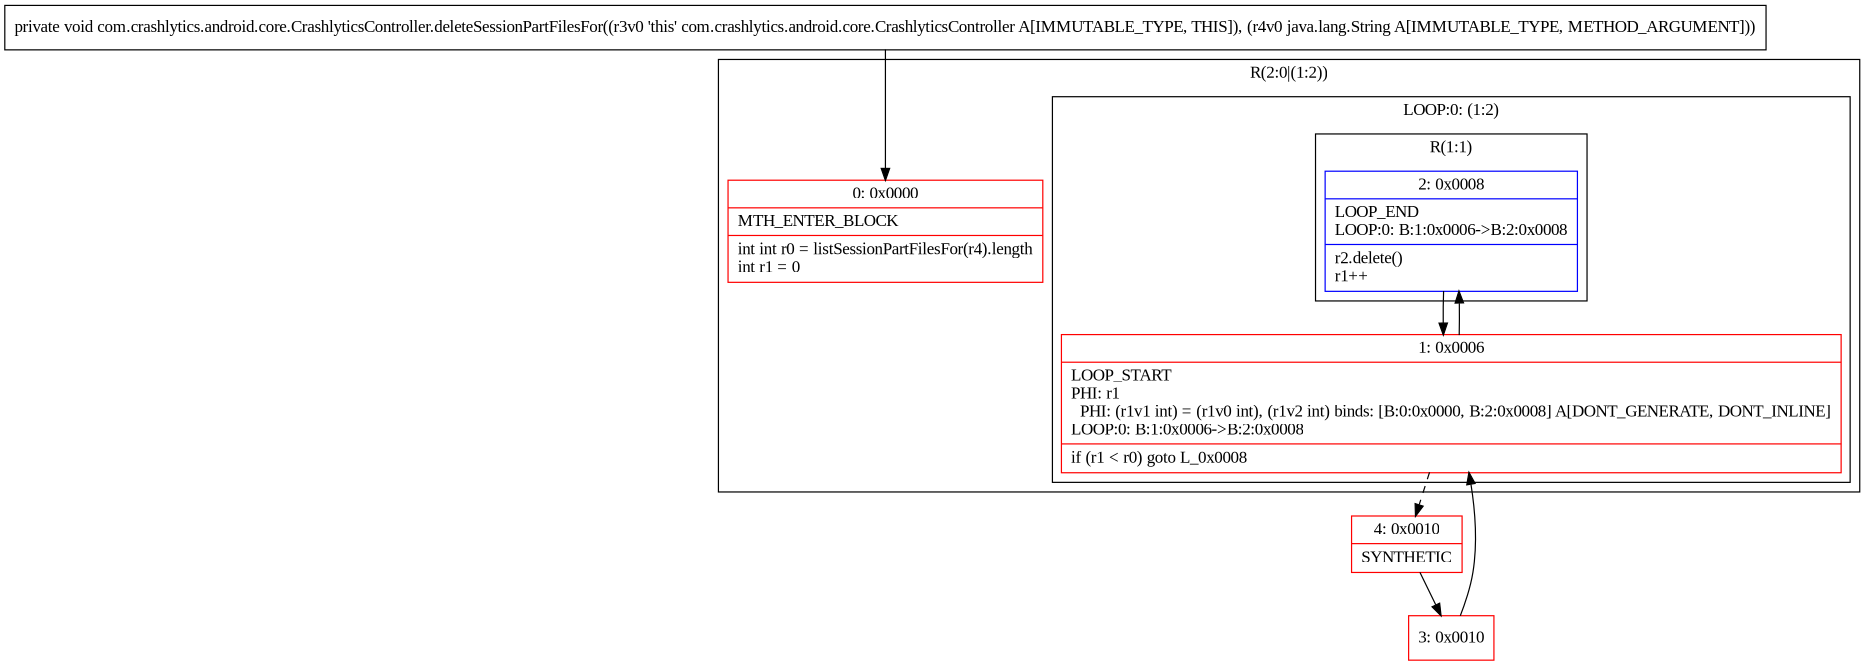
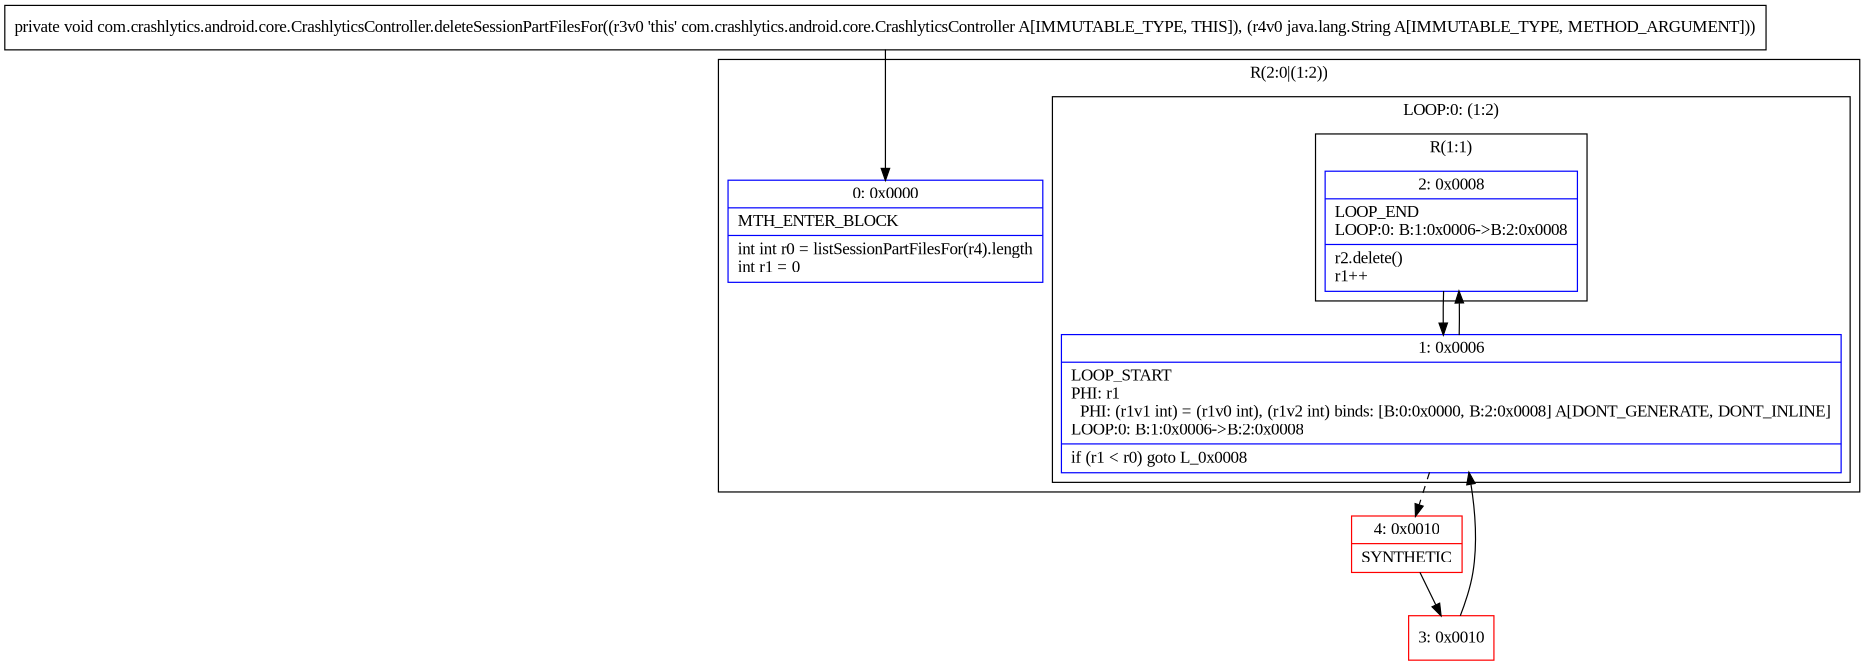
node "0: 0x0000": color red -> blue
node "1: 0x0006": color red -> blue
